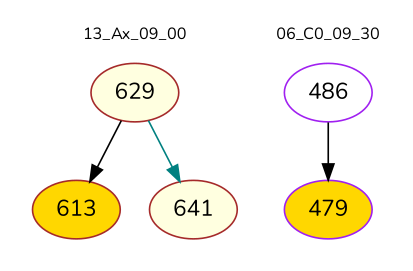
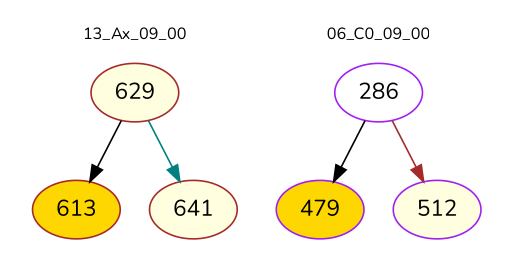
cluster "06_C0_09_30": label "06_C0_09_30" -> "06_C0_09_00"
node "486": label "486" -> "286"
node "512": added
